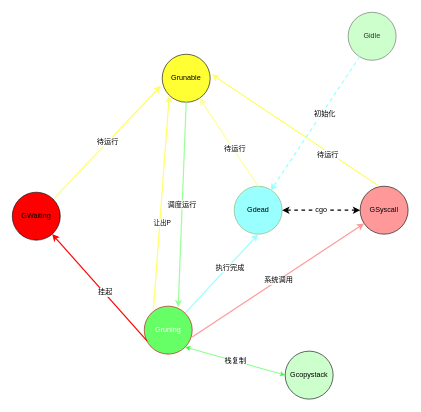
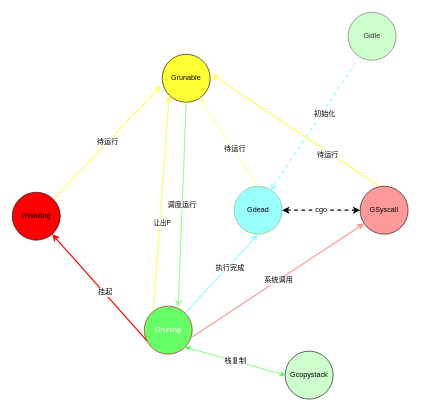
edge "Gdead" -> "Grunable": arrowhead classic -> diamond
